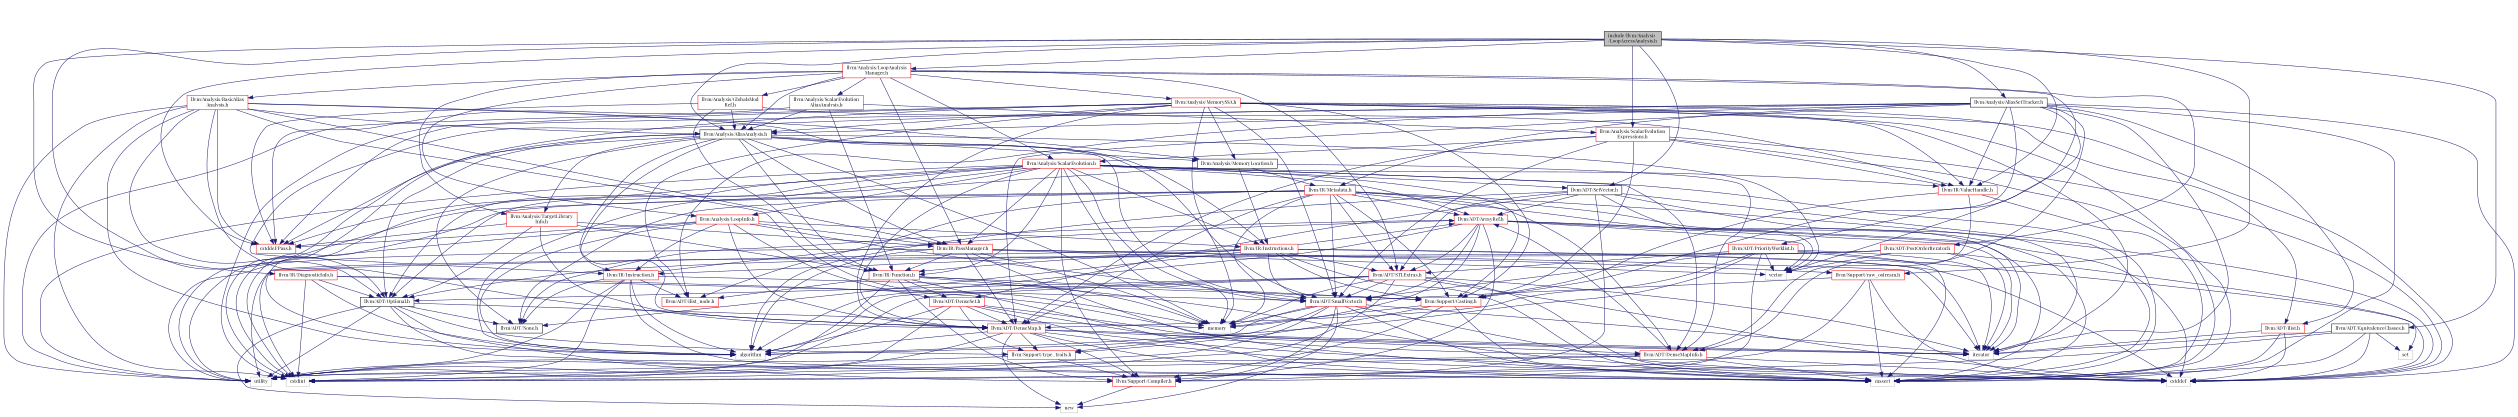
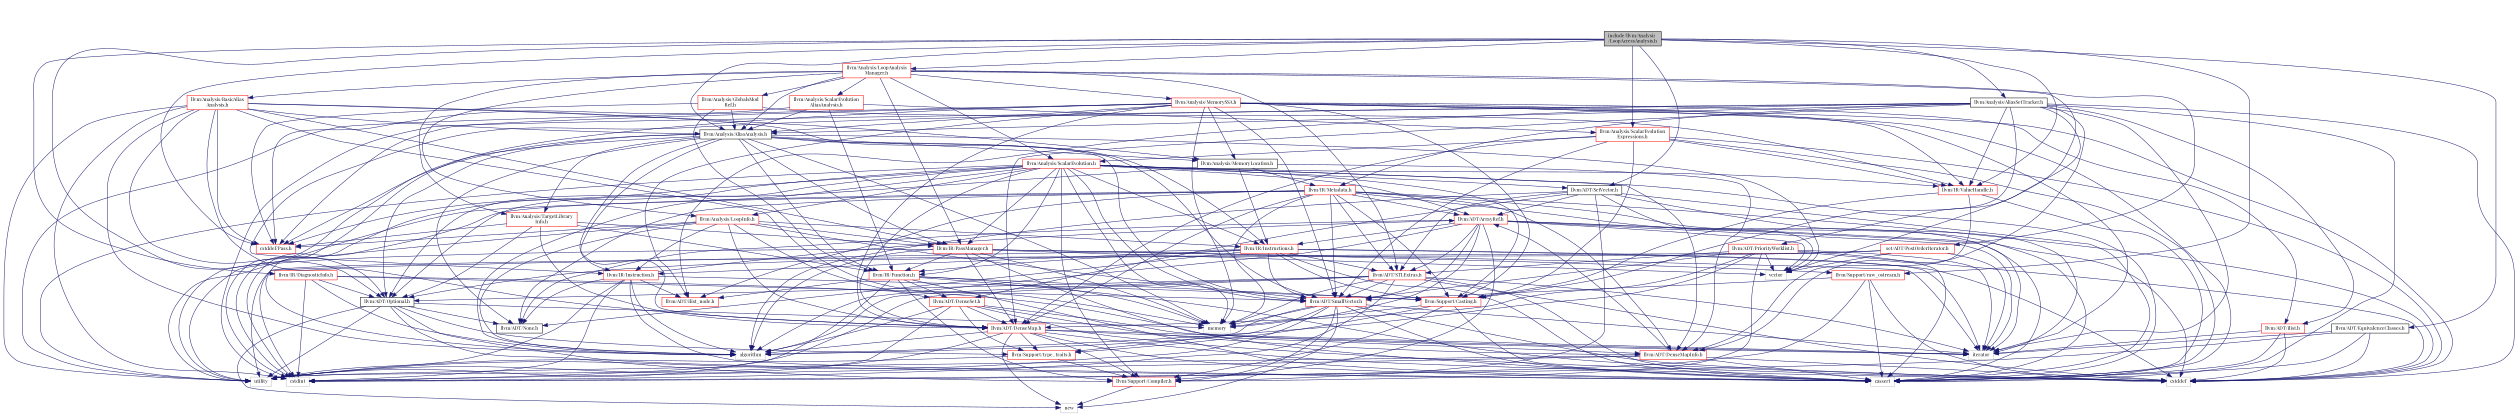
edge "llvm/IR/Instructions.h" -> "llvm/ADT/ArrayRef.h": reversed
node "llvm/ADT/PostOrderIterator.h": label "llvm/ADT/PostOrderIterator.h" -> "set/ADT/PostOrderIterator.h"
node "set": removed
